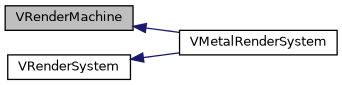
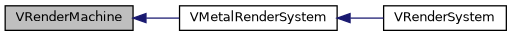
edge "VMetalRenderSystem" -> "VRenderSystem": reversed
